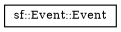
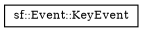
node "sf::Event::Event": label "sf::Event::Event" -> "sf::Event::KeyEvent"
